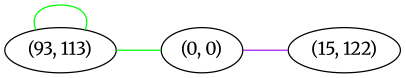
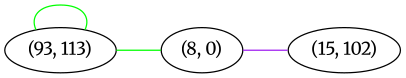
node "(0, 0)": label "(0, 0)" -> "(8, 0)"
node "(15, 122)": label "(15, 122)" -> "(15, 102)"
